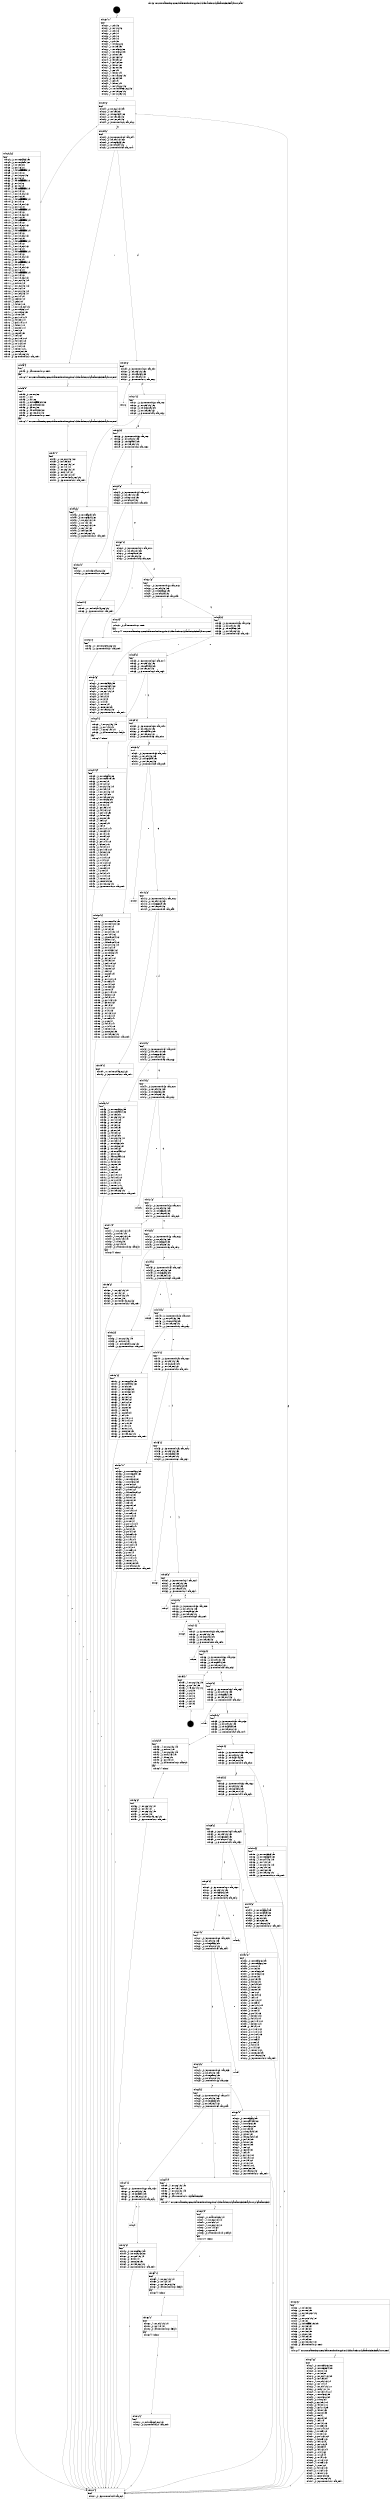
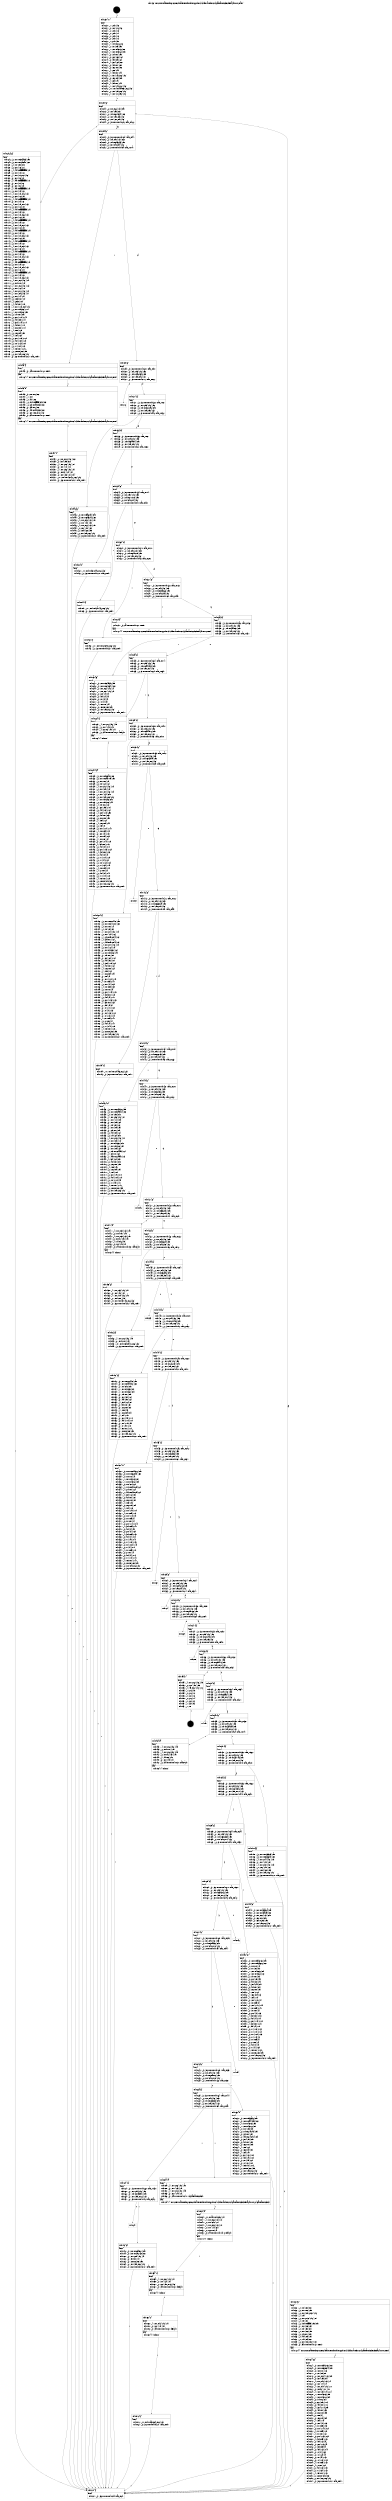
node "0x401986 [32]": removed
